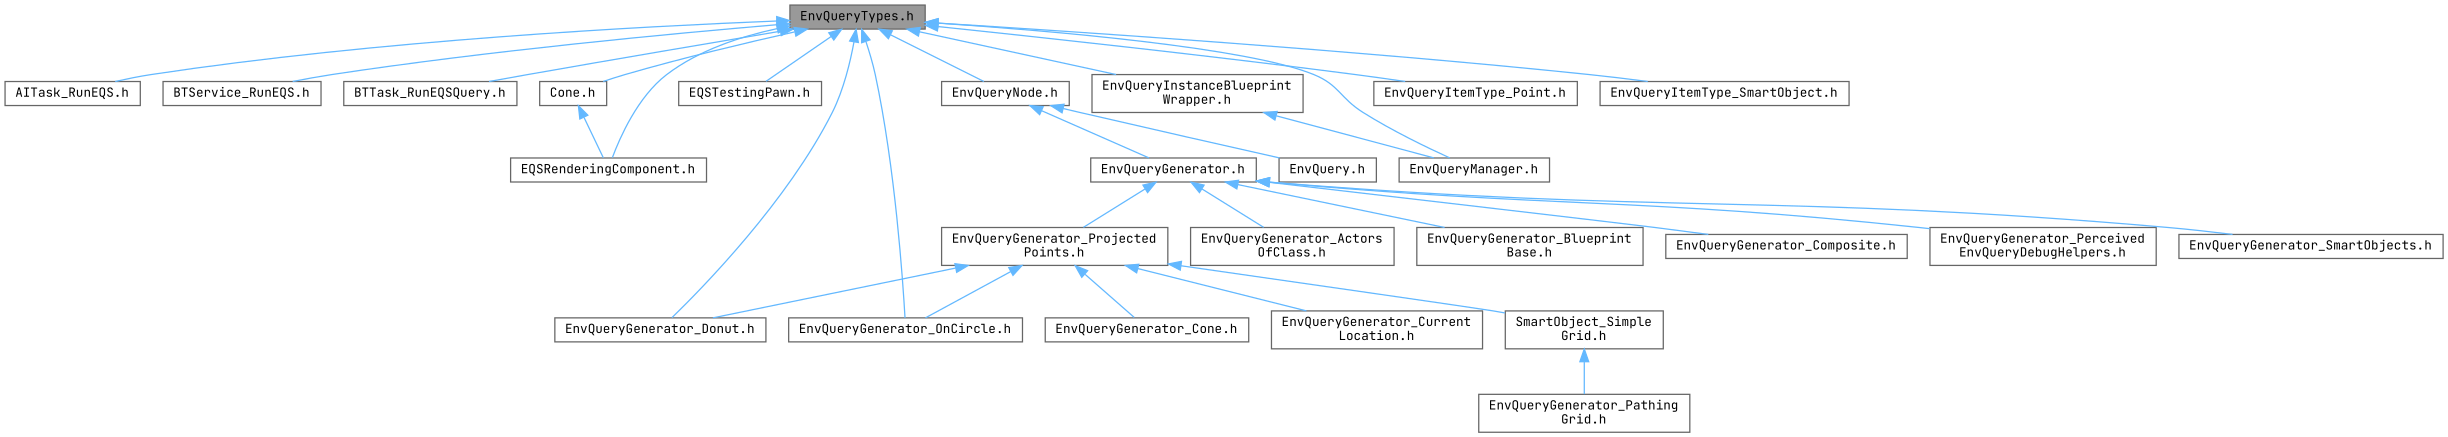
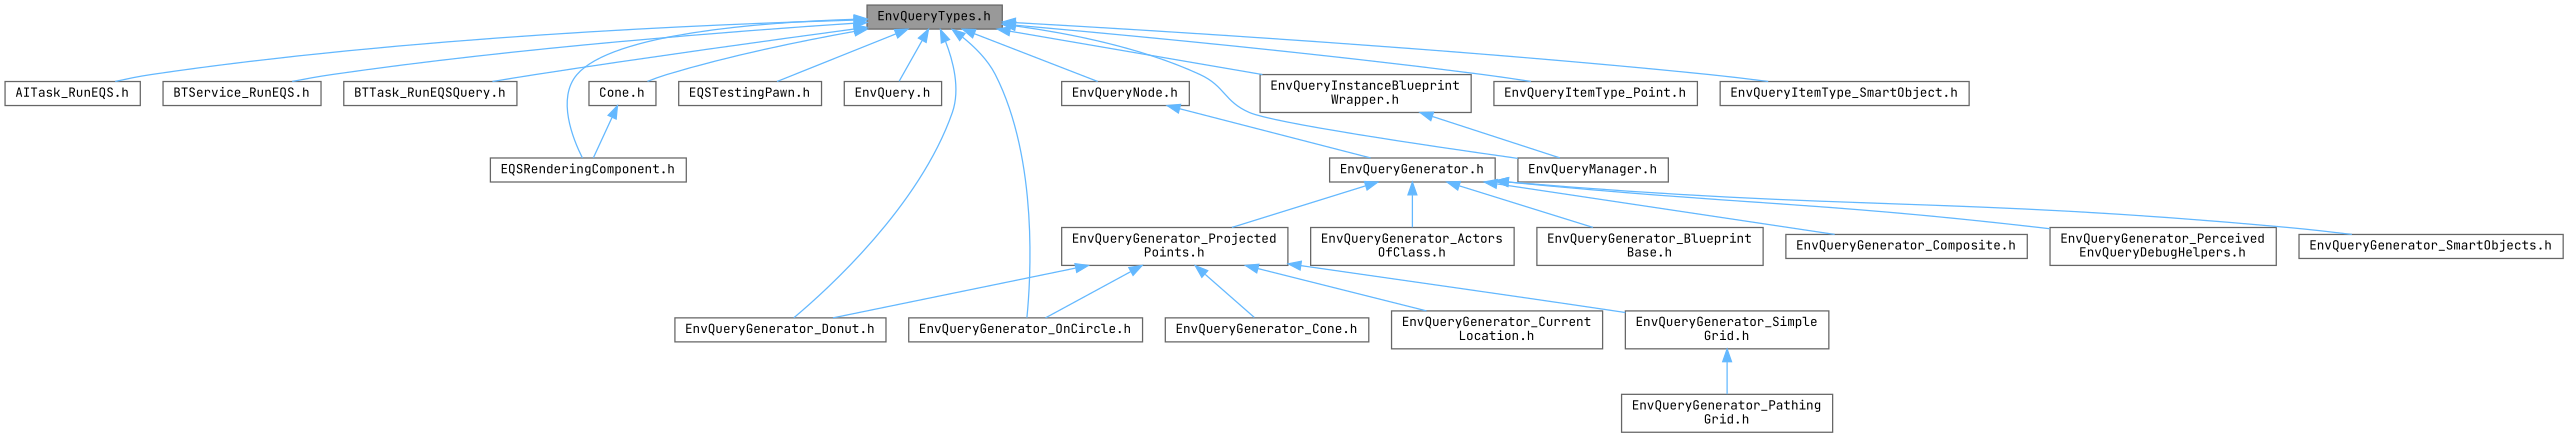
edge "EnvQuery.h" -> "EnvQueryNode.h": now "EnvQuery.h" -> "EnvQueryTypes.h"
node "SmartObject_Simple Grid.h": label "SmartObject_Simple Grid.h" -> "EnvQueryGenerator_Simple Grid.h"
